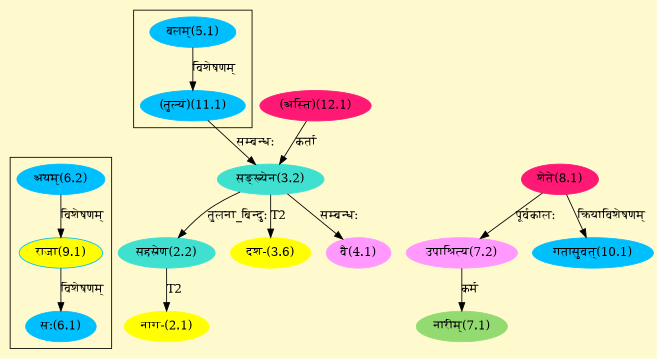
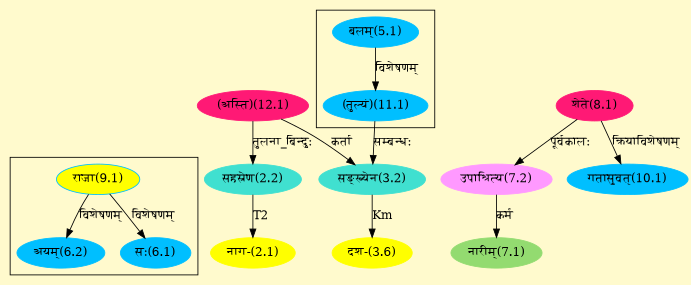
edge "सङ्ख्येन(3.2)" -> "सहस्रेण(2.2)": now "(अस्ति)(12.1)" -> "सहस्रेण(2.2)"
edge "अयम्(6.2)" -> "राजा(9.1)": reversed
edge "सङ्ख्येन(3.2)" -> "दश-(3.6)": label "T2" -> "Km"
node "वै(4.1)": removed
